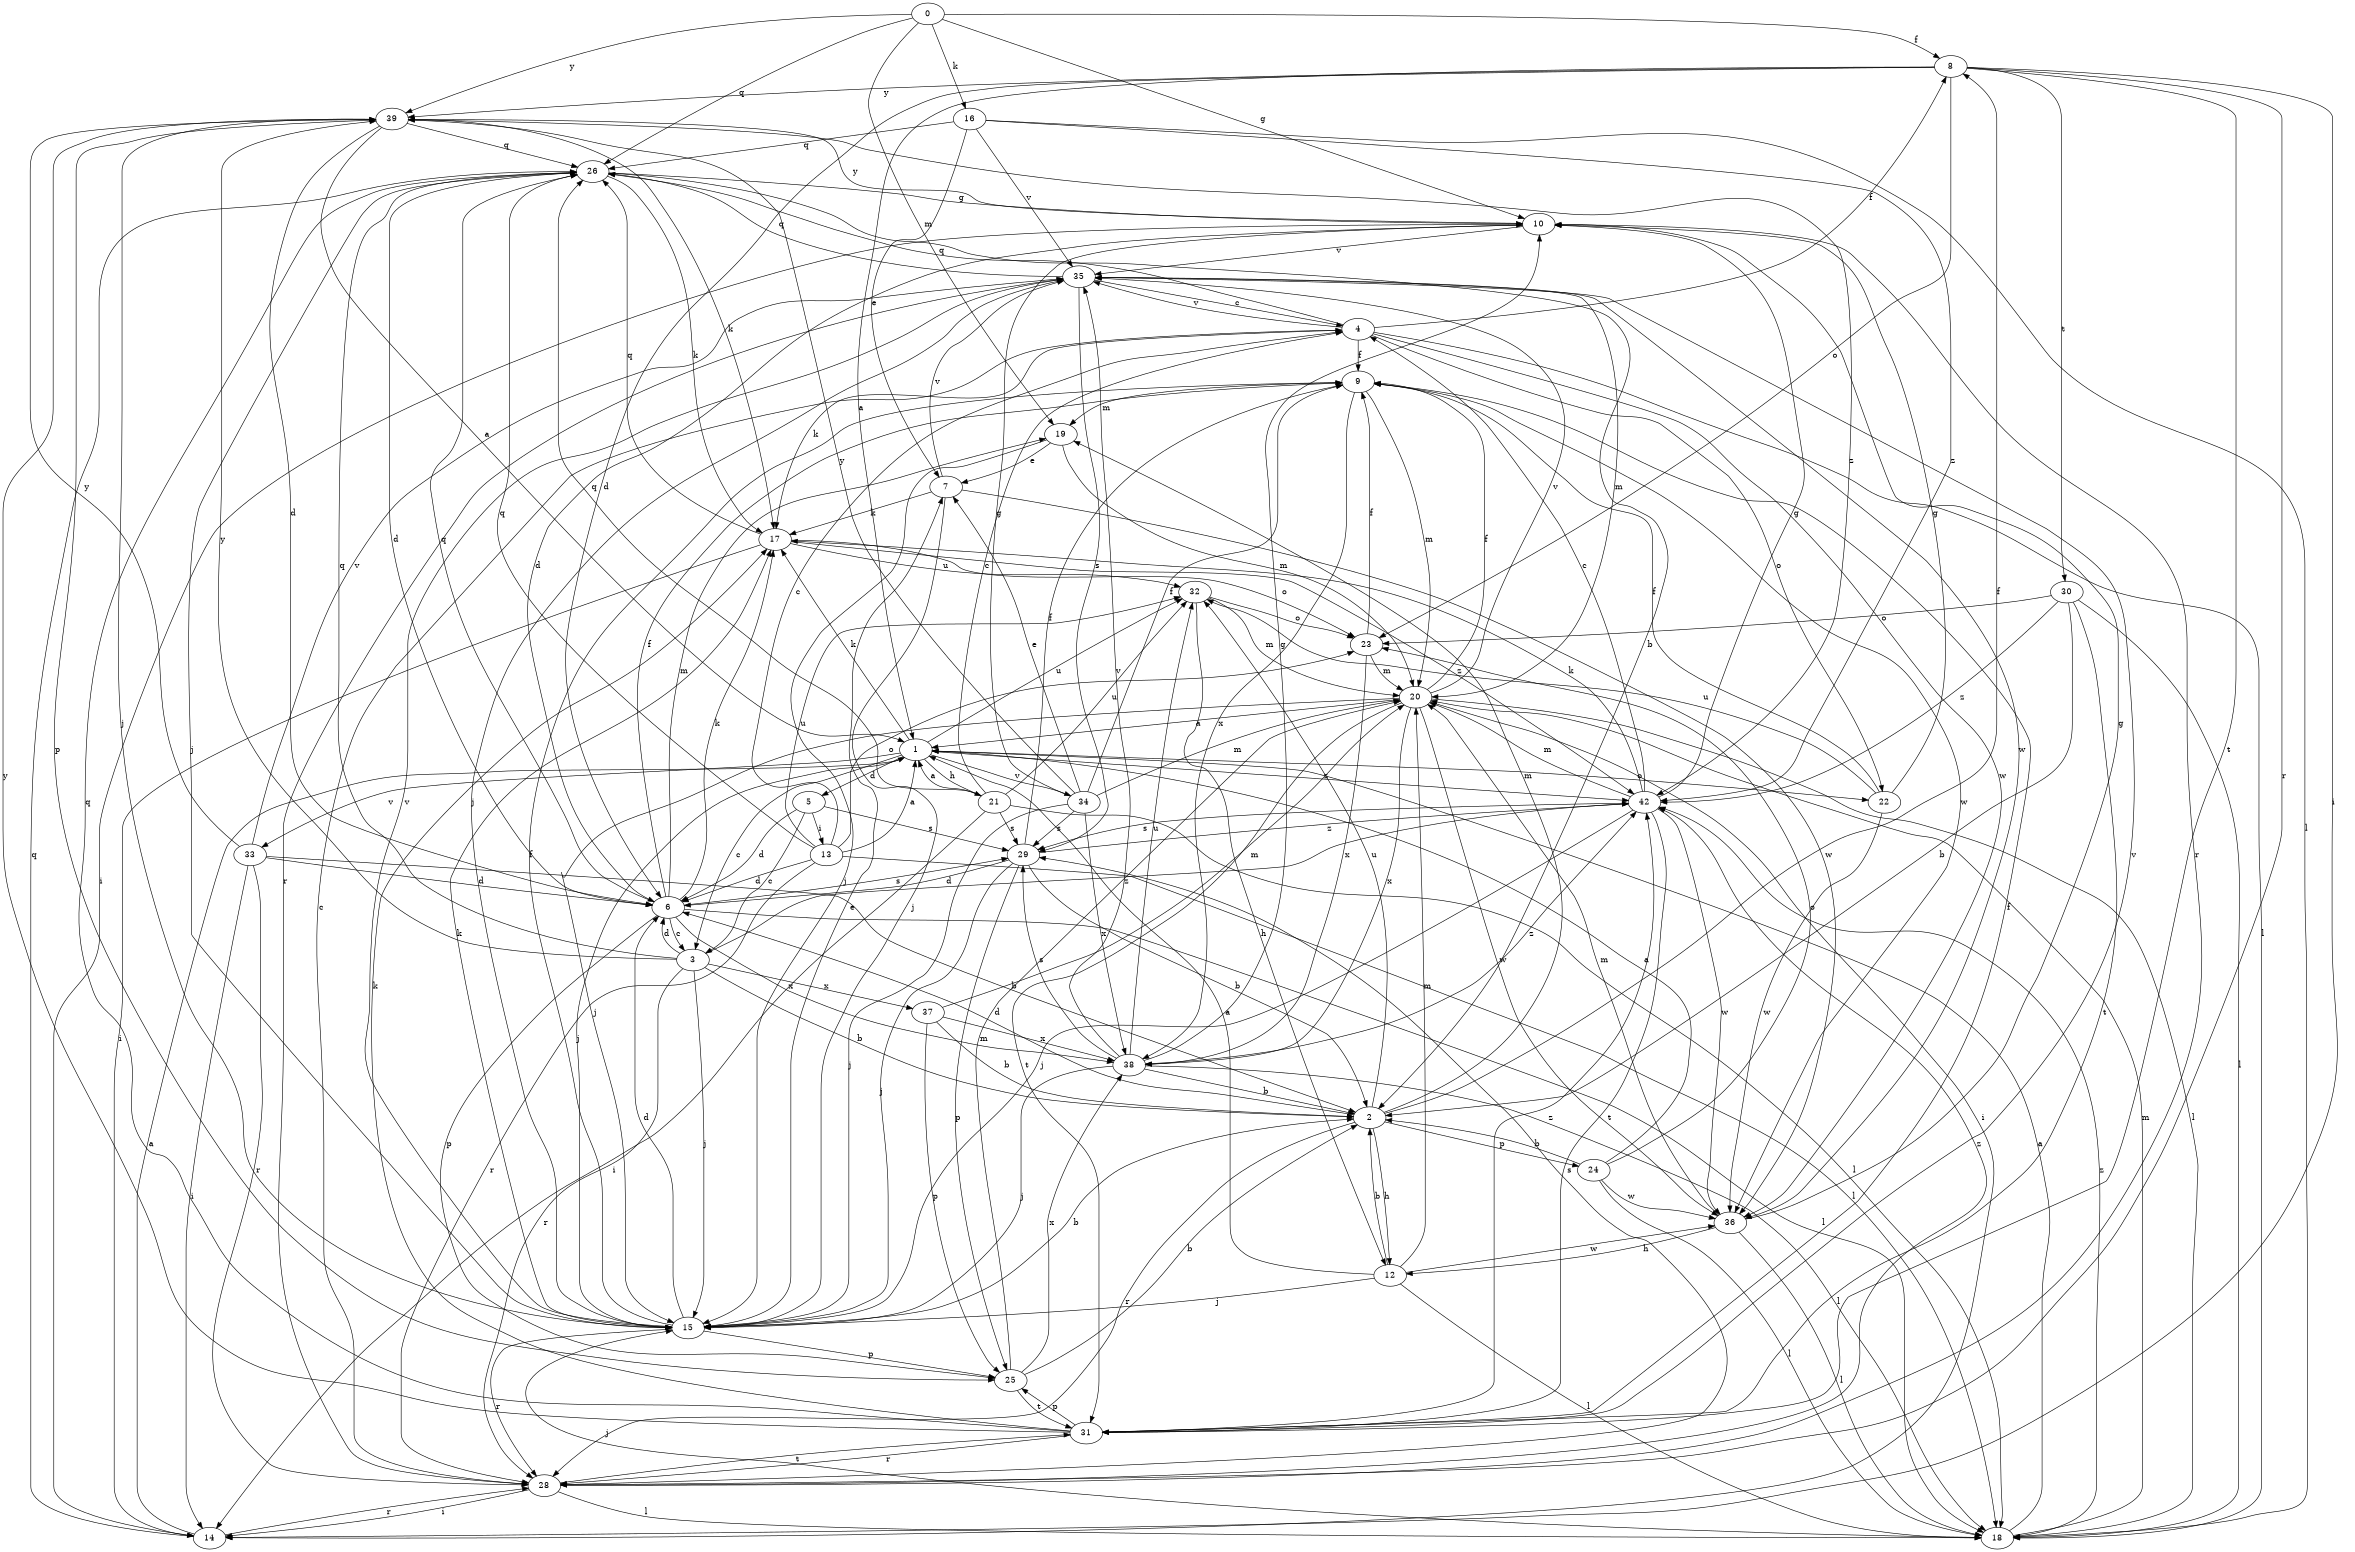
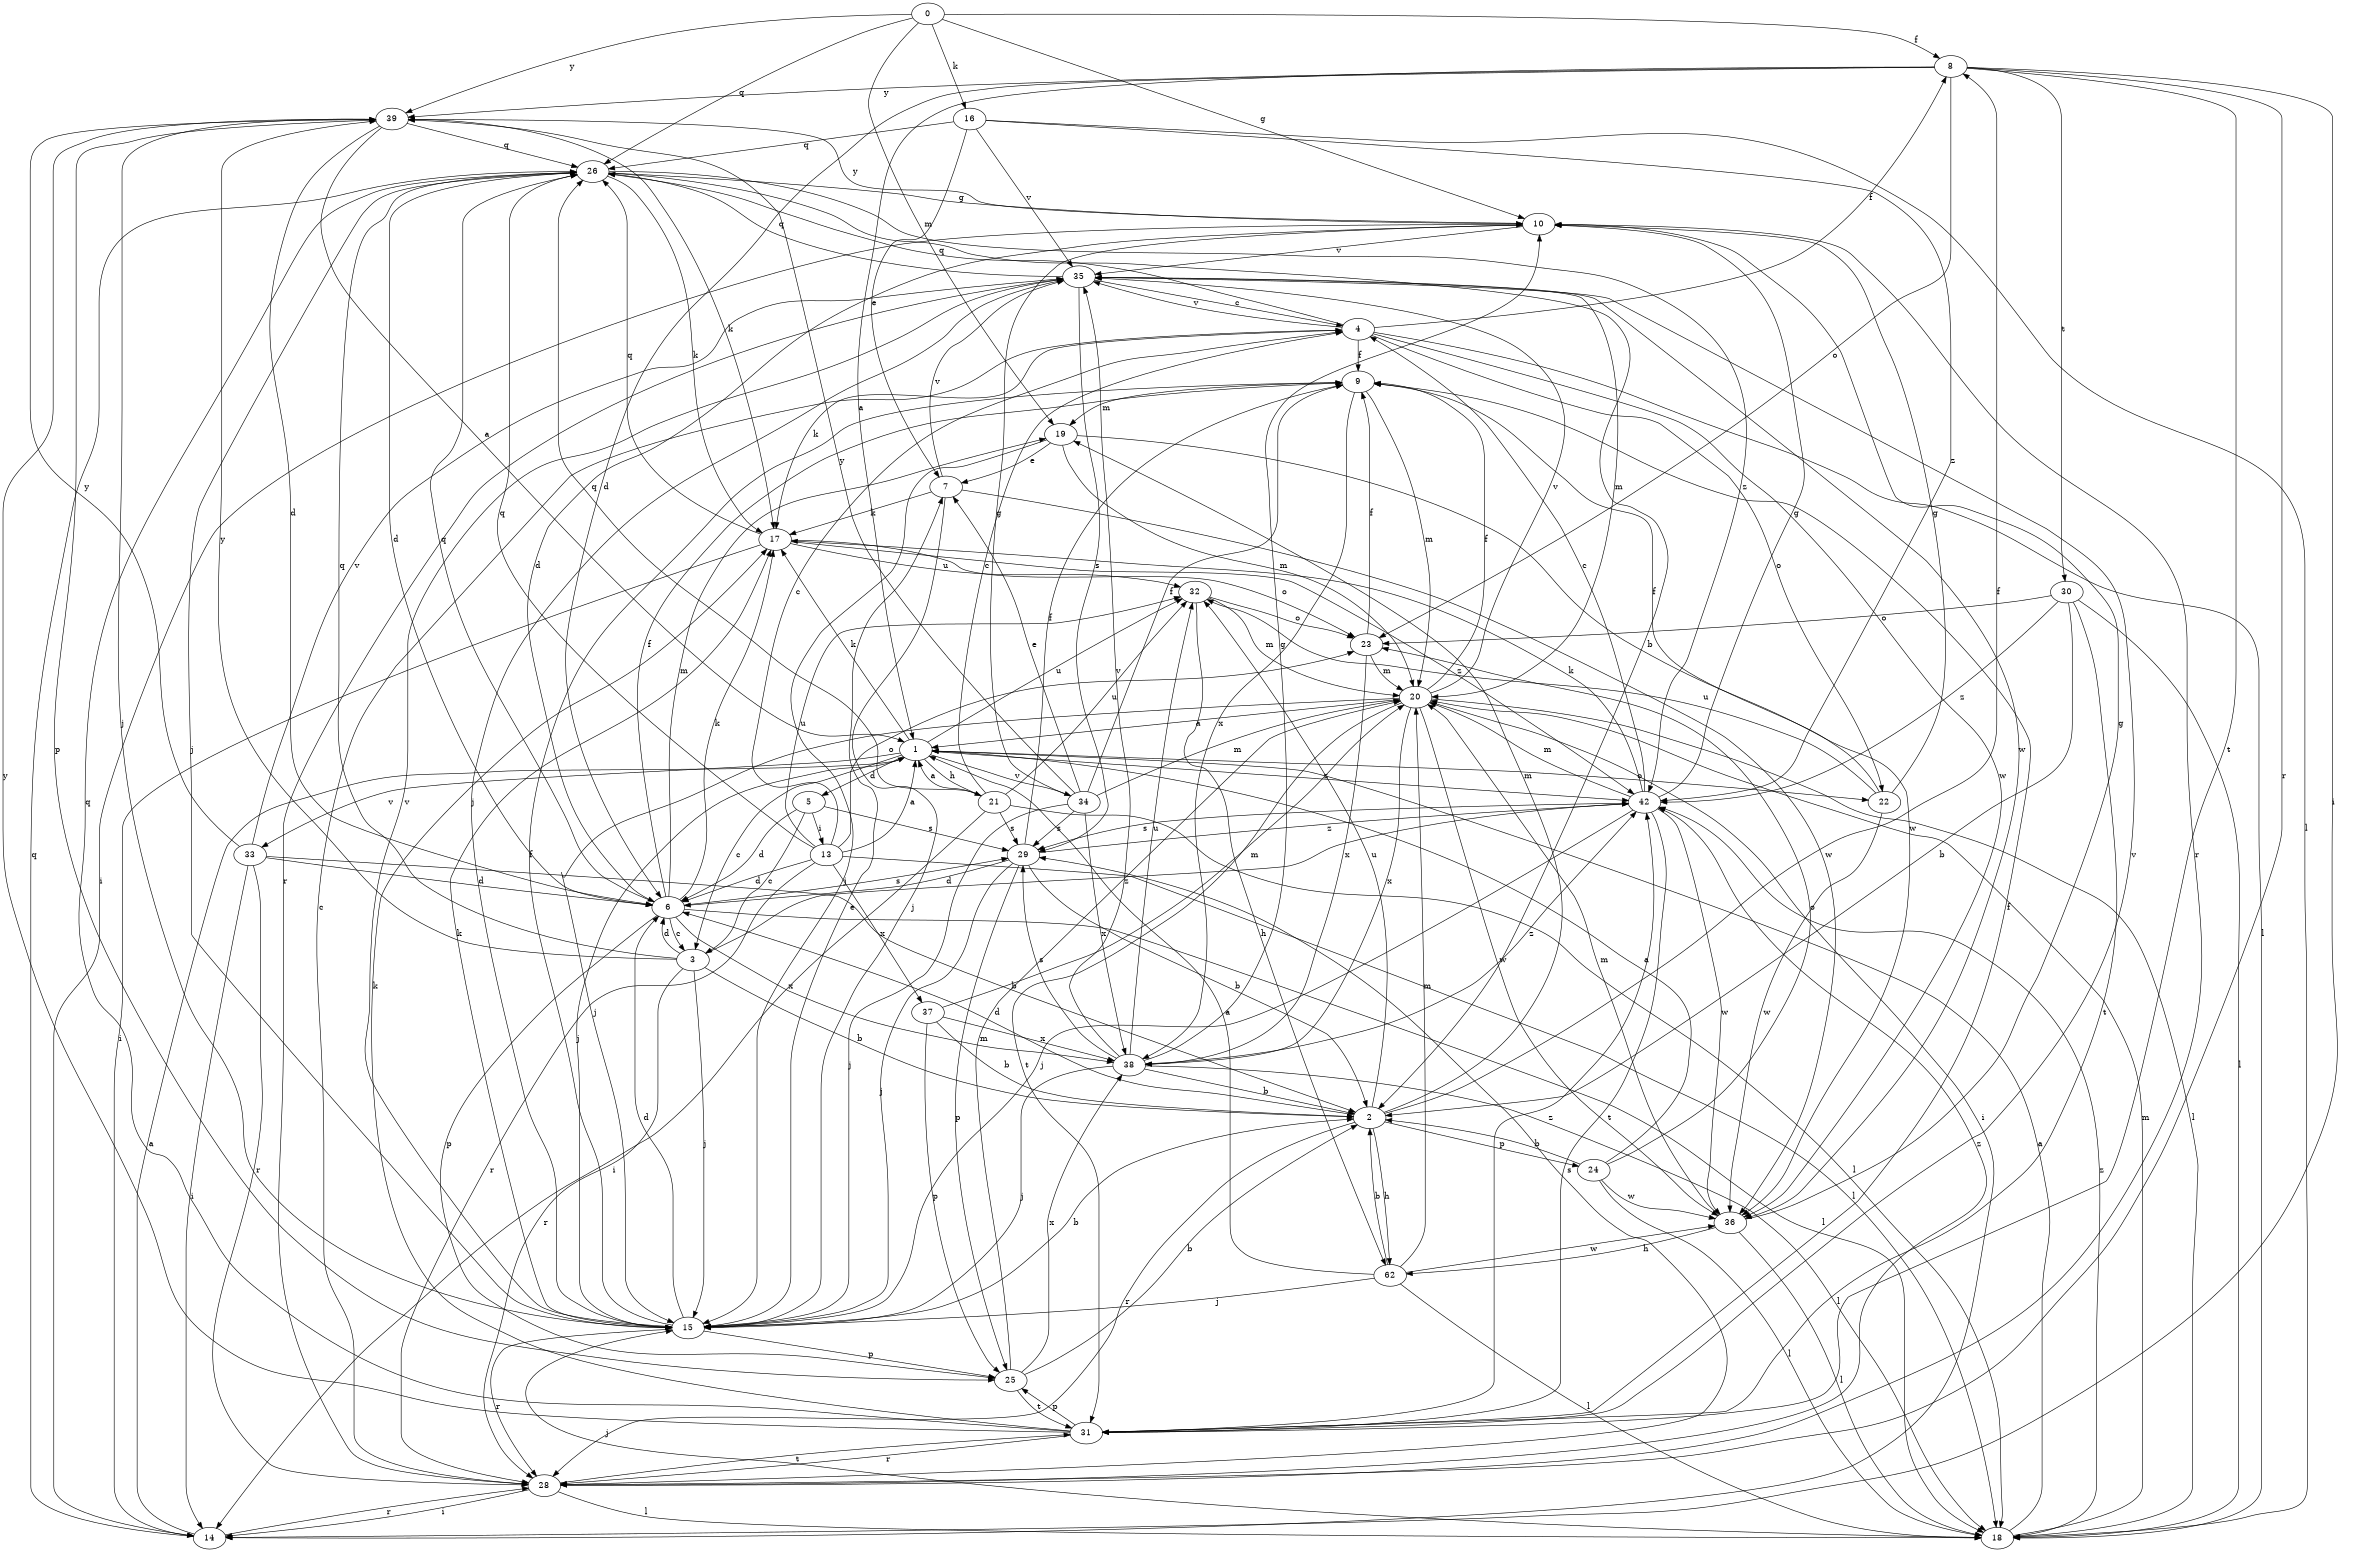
edge "39" -> "42": now "26" -> "42"
edge "9" -> "36": now "19" -> "36"
edge "3" -> "37": now "13" -> "37"
node "12": label "12" -> "62"
